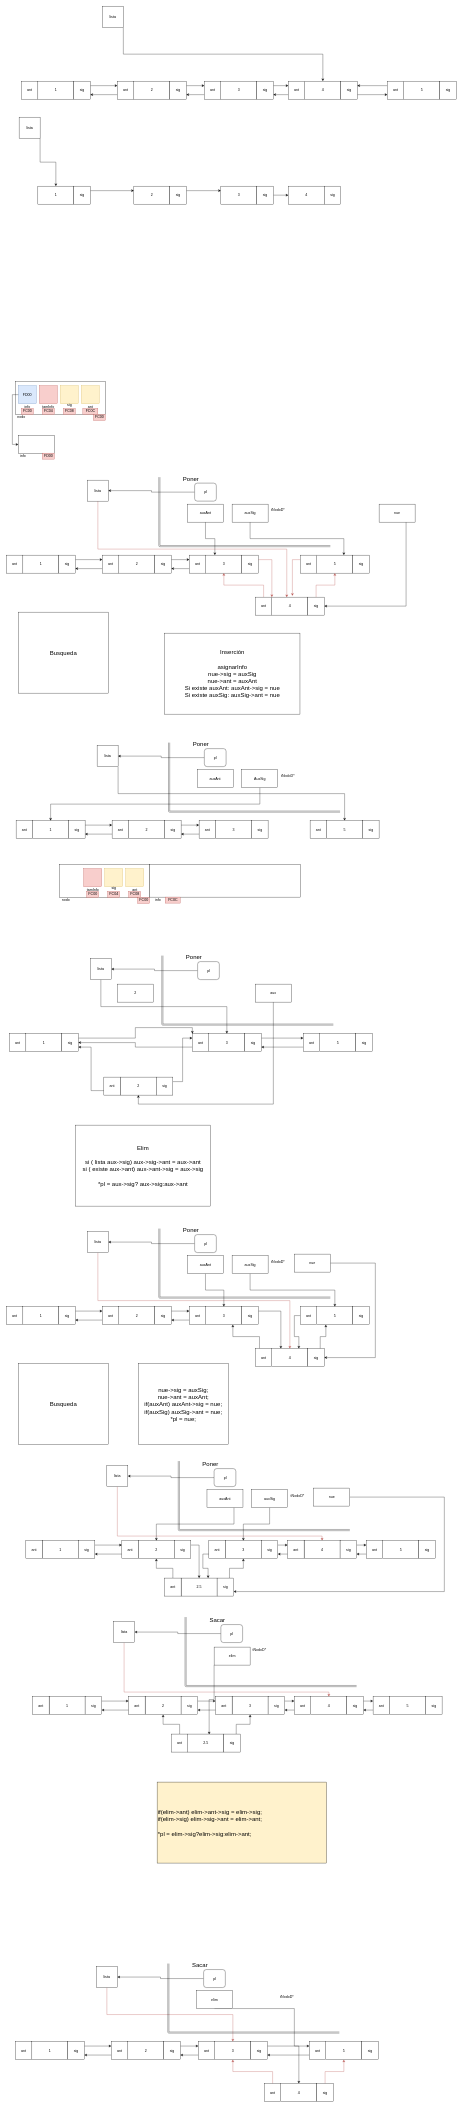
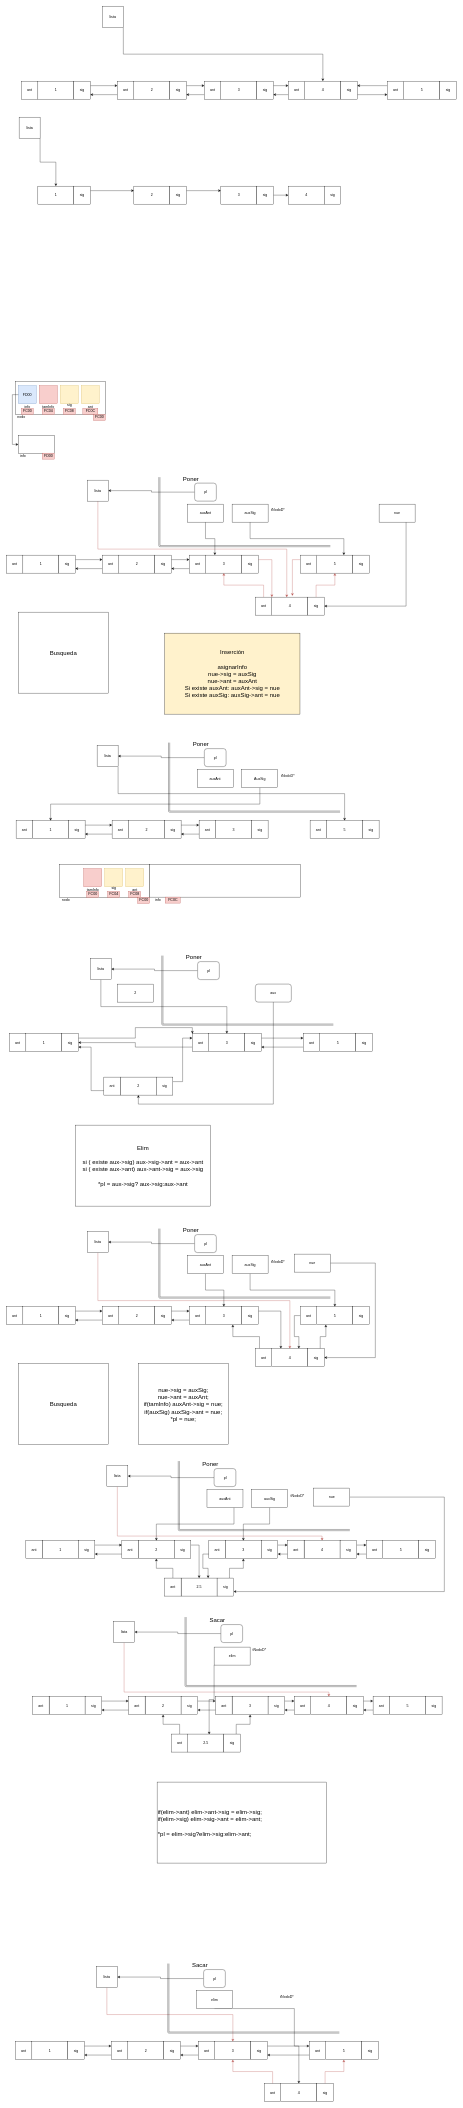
node "Inserción asignarInfo nue->sig = auxSig nue->ant = auxAnt Si existe auxAnt: auxAnt->sig = nue Si existe auxSig: auxSig->ant = nue": fillcolor #ffffff -> #fff2cc
node "aux": shape rectangle -> rounded rectangle
node "Elim si ( lista aux->sig) aux->sig->ant = aux->ant si ( existe aux->ant) aux->ant->sig = aux->sig *pl = aux->sig? aux->sig:aux->ant": label "Elim si ( lista aux->sig) aux->sig->ant = aux->ant si ( existe aux->ant) aux->ant->sig = aux->sig *pl = aux->sig? aux->sig:aux->ant" -> "Elim si ( existe aux->sig) aux->sig->ant = aux->ant si ( existe aux->ant) aux->ant->sig = aux->sig *pl = aux->sig? aux->sig:aux->ant"
node "nue->sig = auxSig; nue->ant = auxAnt; if(auxAnt) auxAnt->sig = nue; if(auxSig) auxSig->ant = nue; *pl = nue;": label "nue->sig = auxSig; nue->ant = auxAnt; if(auxAnt) auxAnt->sig = nue; if(auxSig) auxSig->ant = nue; *pl = nue;" -> "nue->sig = auxSig; nue->ant = auxAnt; if(tamInfo) auxAnt->sig = nue; if(auxSig) auxSig->ant = nue; *pl = nue;"
node "if(elim->ant) elim->ant->sig = elim->sig; if(elim->sig) elim->sig->ant = elim->ant; *pl = elim->sig?elim->sig:elim->ant;": fillcolor #fff2cc -> #ffffff
